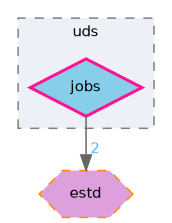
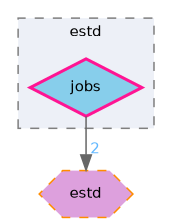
cluster "uds": label "uds" -> "estd"
